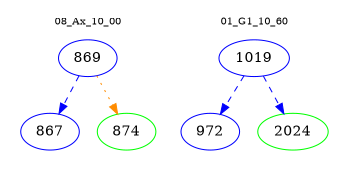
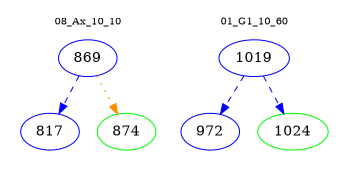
cluster "08_Ax_10_00": label "08_Ax_10_00" -> "08_Ax_10_10"
node "867": label "867" -> "817"
node "2024": label "2024" -> "1024"
